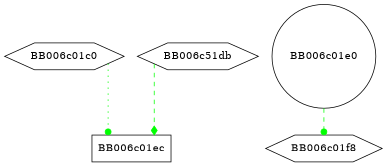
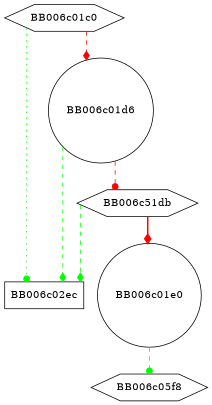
node "BB006c01d6": added
node "BB006c01ec": label "BB006c01ec" -> "BB006c02ec"
node "BB006c01f8": label "BB006c01f8" -> "BB006c05f8"
edge "BB006c51db" -> "BB006c01e0": added
